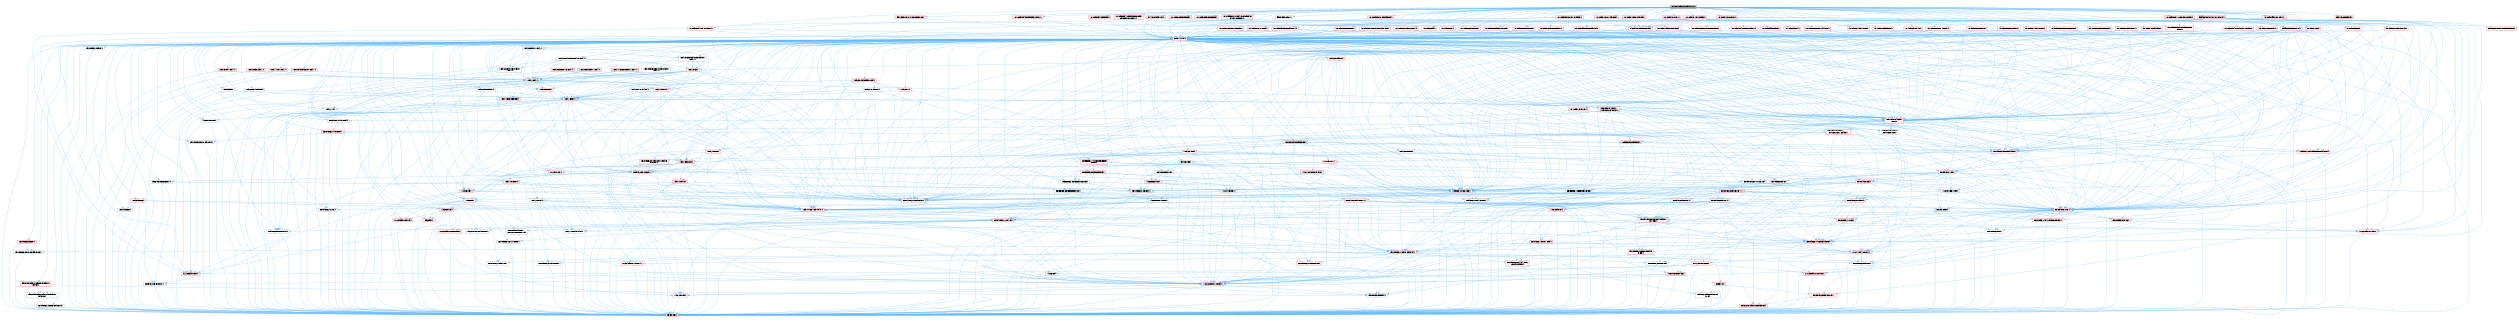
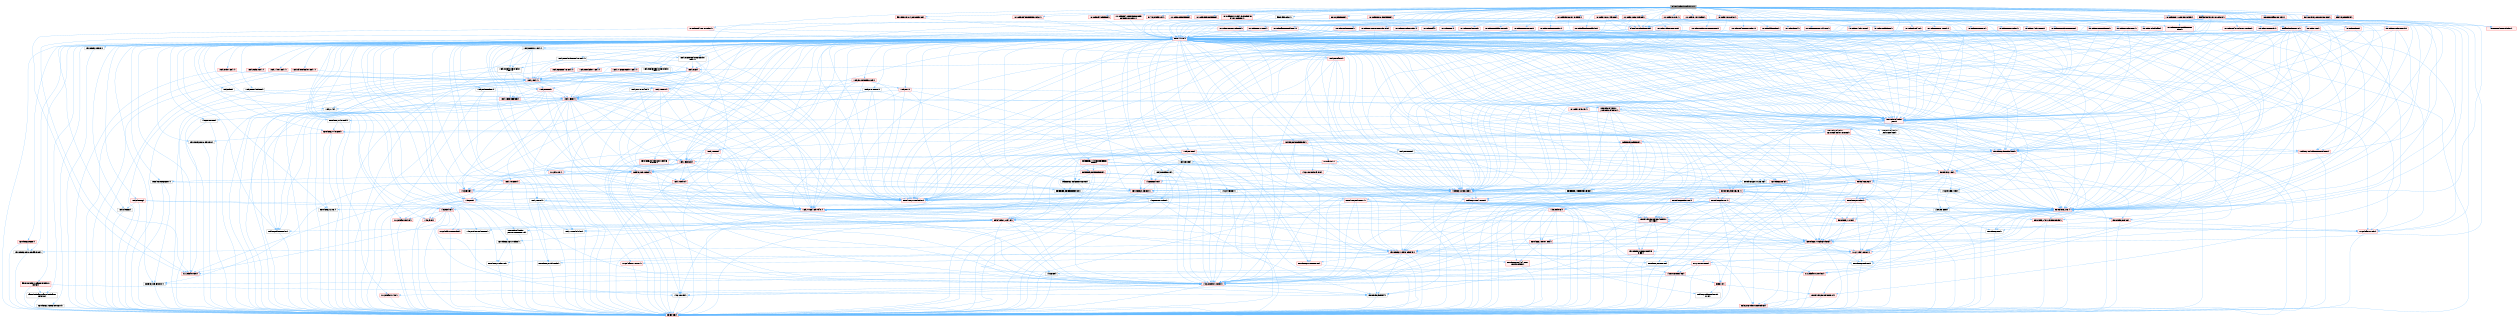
node "Layout/SlateRect.h": added
node "K2Node_GetArrayItem.h": label "K2Node_GetArrayItem.h" -> "K2Rotator_GetArrayItem.h"
node "Components/ActorComponent.h": added
node "ComponentInstanceDataCache.h": label "ComponentInstanceDataCache.h" -> "QuatRotationTranslation.h"
edge "CoreMinimal.h" -> "Math/InverseRotationMatrix.h": added
edge "EdGraphSchema_K2.h" -> "Misc/Timespan.h": now "EdGraphSchema_K2.h" -> "Math/Vector2D.h"
node "Internationalization /PointerIsConvertible.h": label "Internationalization /PointerIsConvertible.h" -> "Internationalization /TextLocalizationManager.h"
edge "Internationalization /CulturePointer.h" -> "Templates/Invoke.h": now "Templates/Tuple.h" -> "Templates/Invoke.h"
node "Sorting/ScriptArray.h": label "Sorting/ScriptArray.h" -> "Containers/ScriptArray.h"
node "Set/Char.h": label "Set/Char.h" -> "Misc/Char.h"
node "HAL/PlatformMisc.h": added
node "Containers/BreakStruct.h": label "Containers/BreakStruct.h" -> "Containers/ContainersFwd.h"
